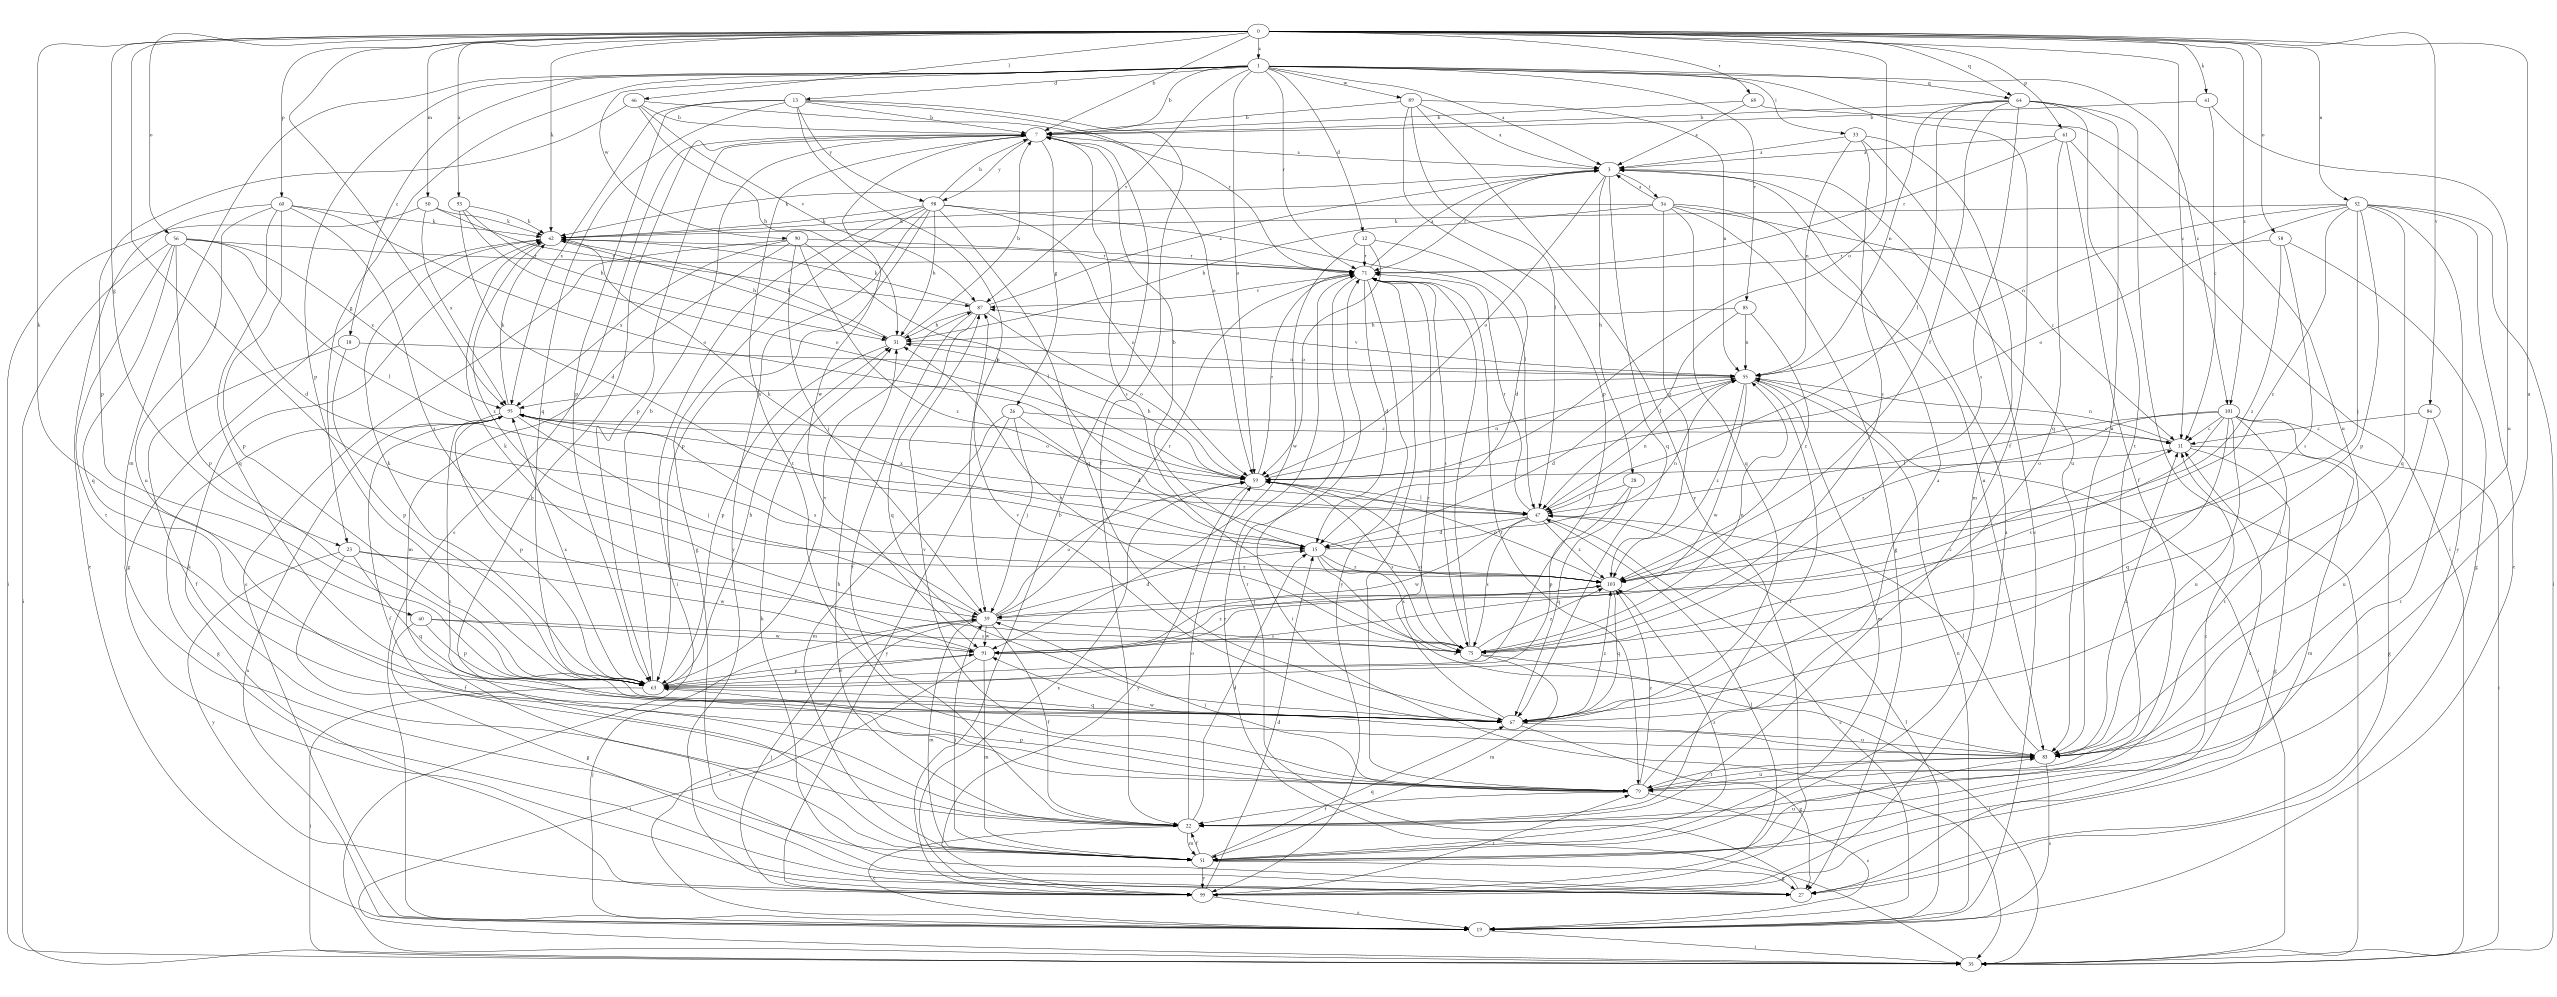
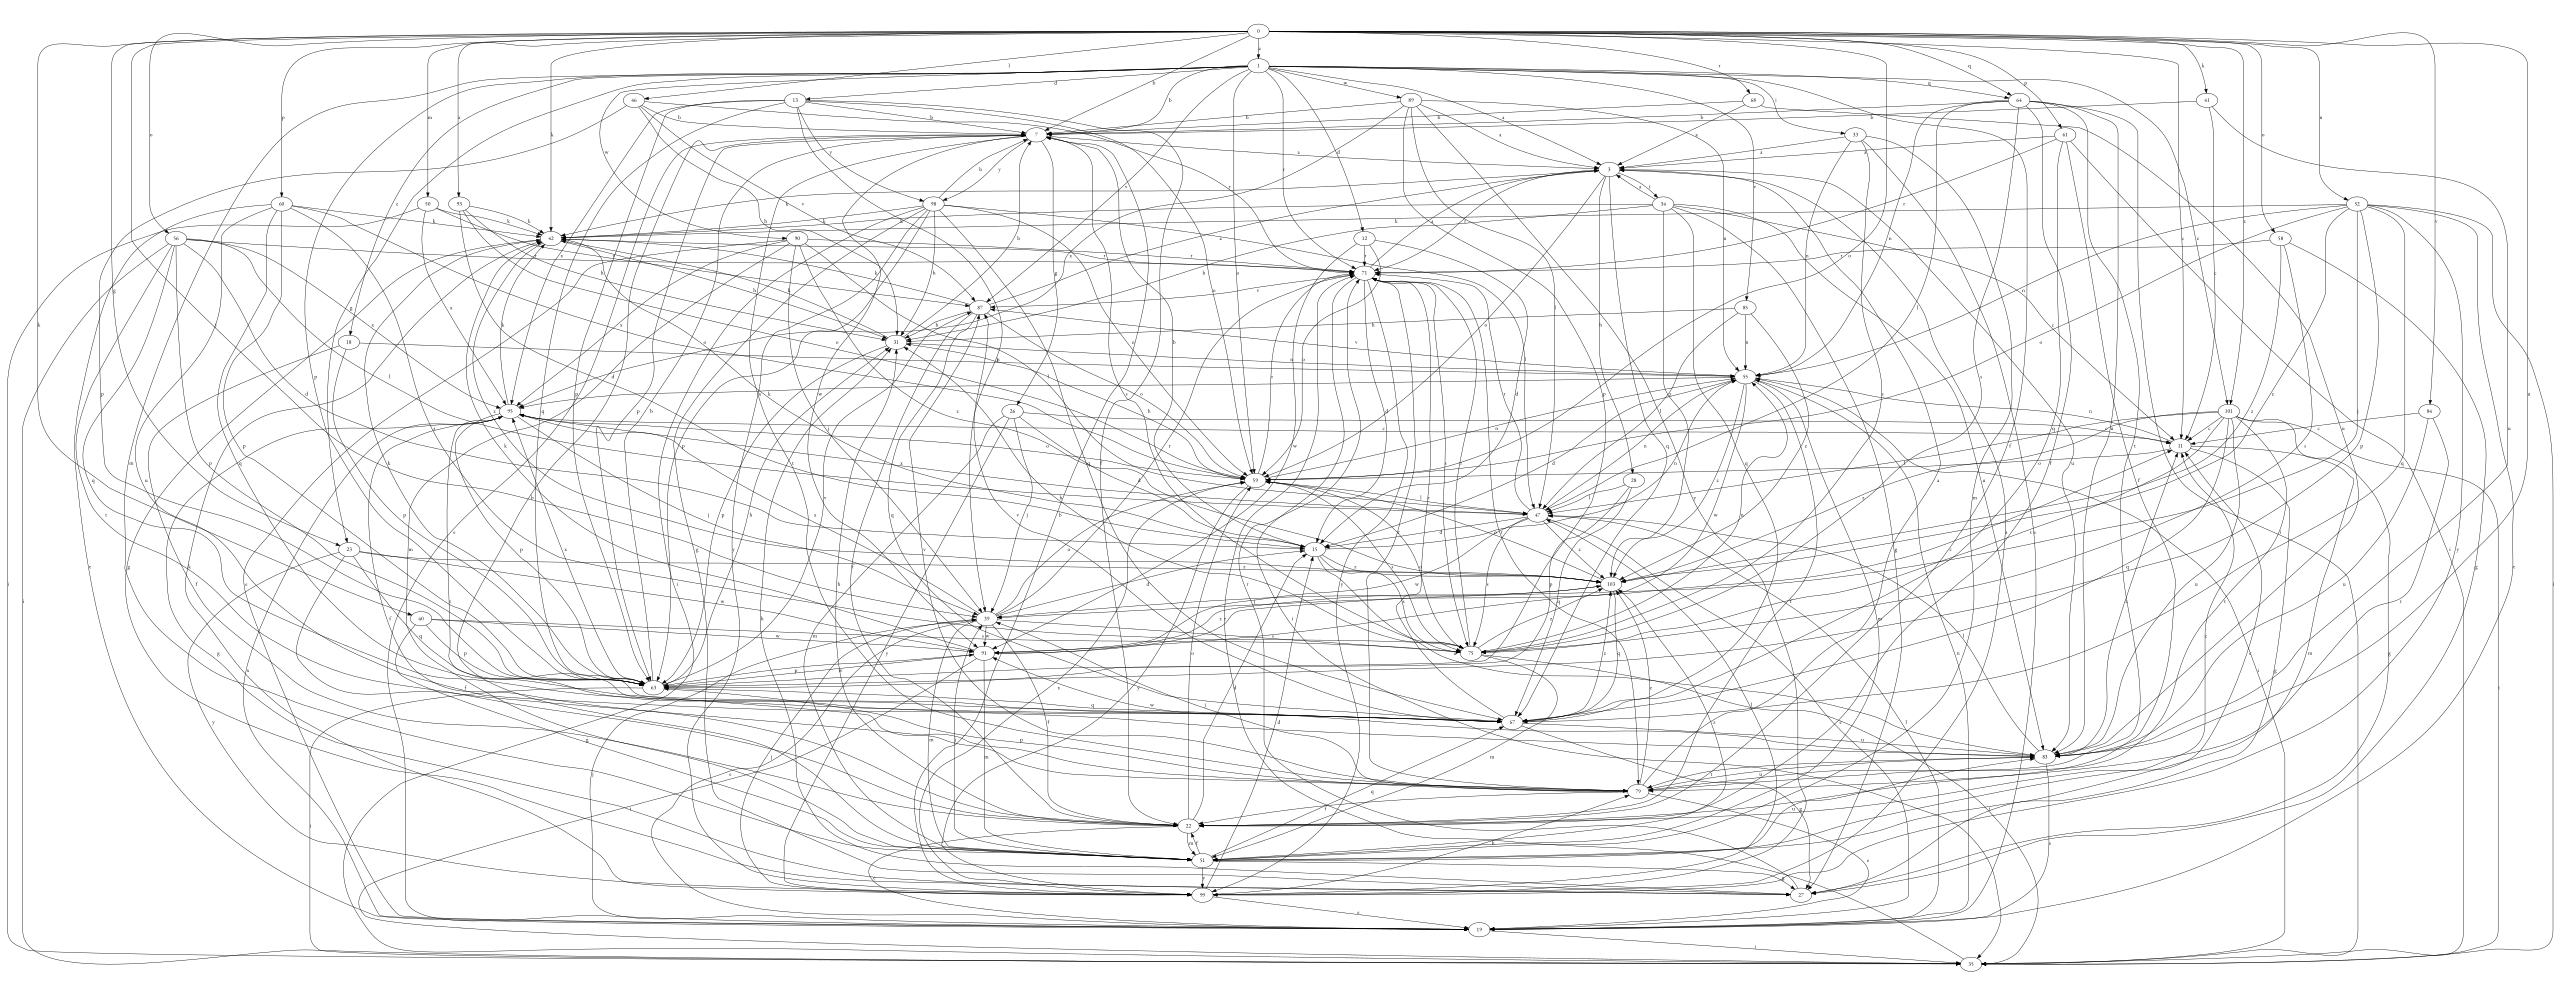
edge "0" -> "95": now "89" -> "95"
edge "64" -> "103": now "64" -> "22"
edge "99" -> "79": label "t" -> "h"
edge "40" -> "27": now "40" -> "51"
